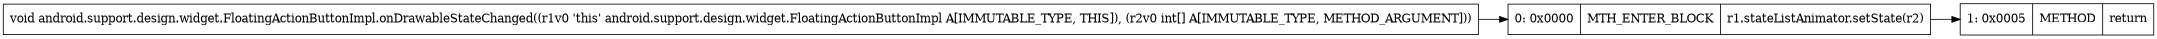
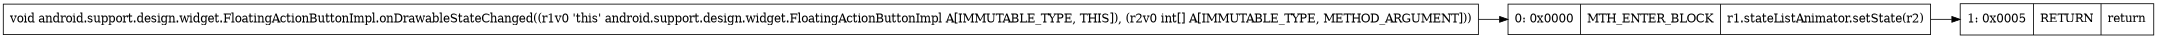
node "1: 0x0005": text "METHOD" -> "RETURN"
